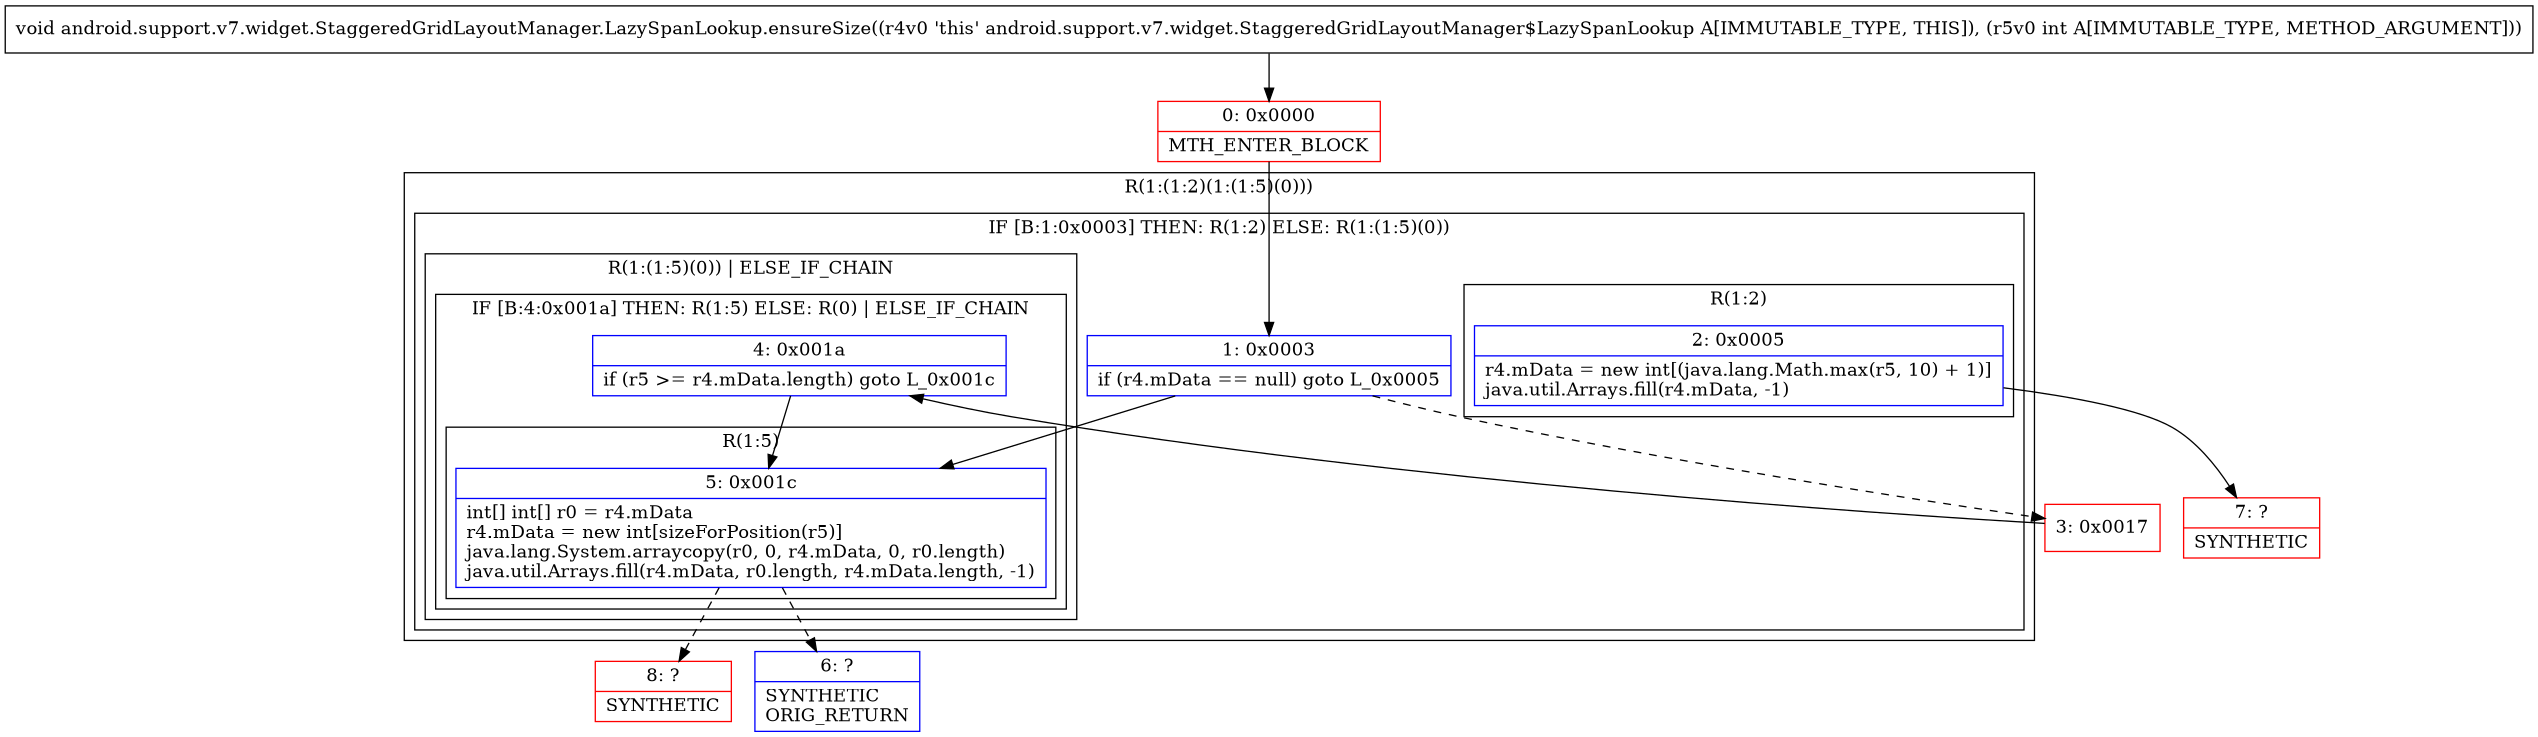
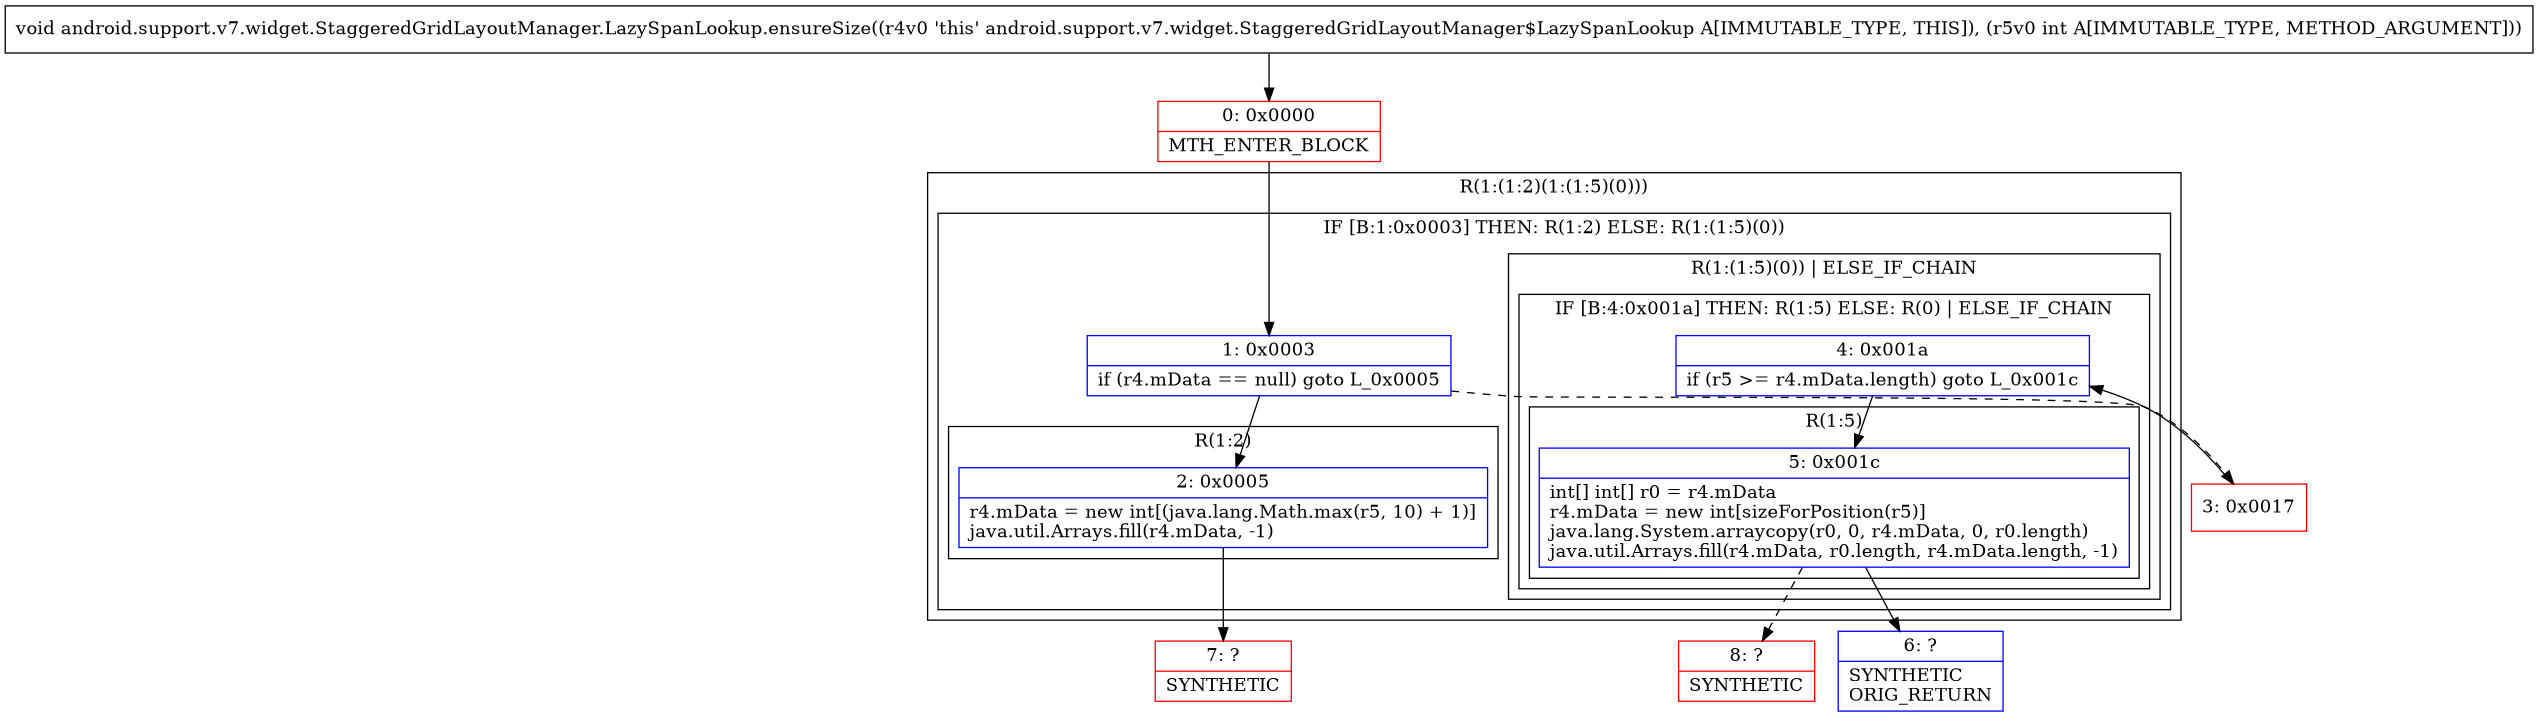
edge "1: 0x0003" -> "5: 0x001c": now "1: 0x0003" -> "2: 0x0005"
edge "5: 0x001c" -> "6: ?": style dashed -> solid
